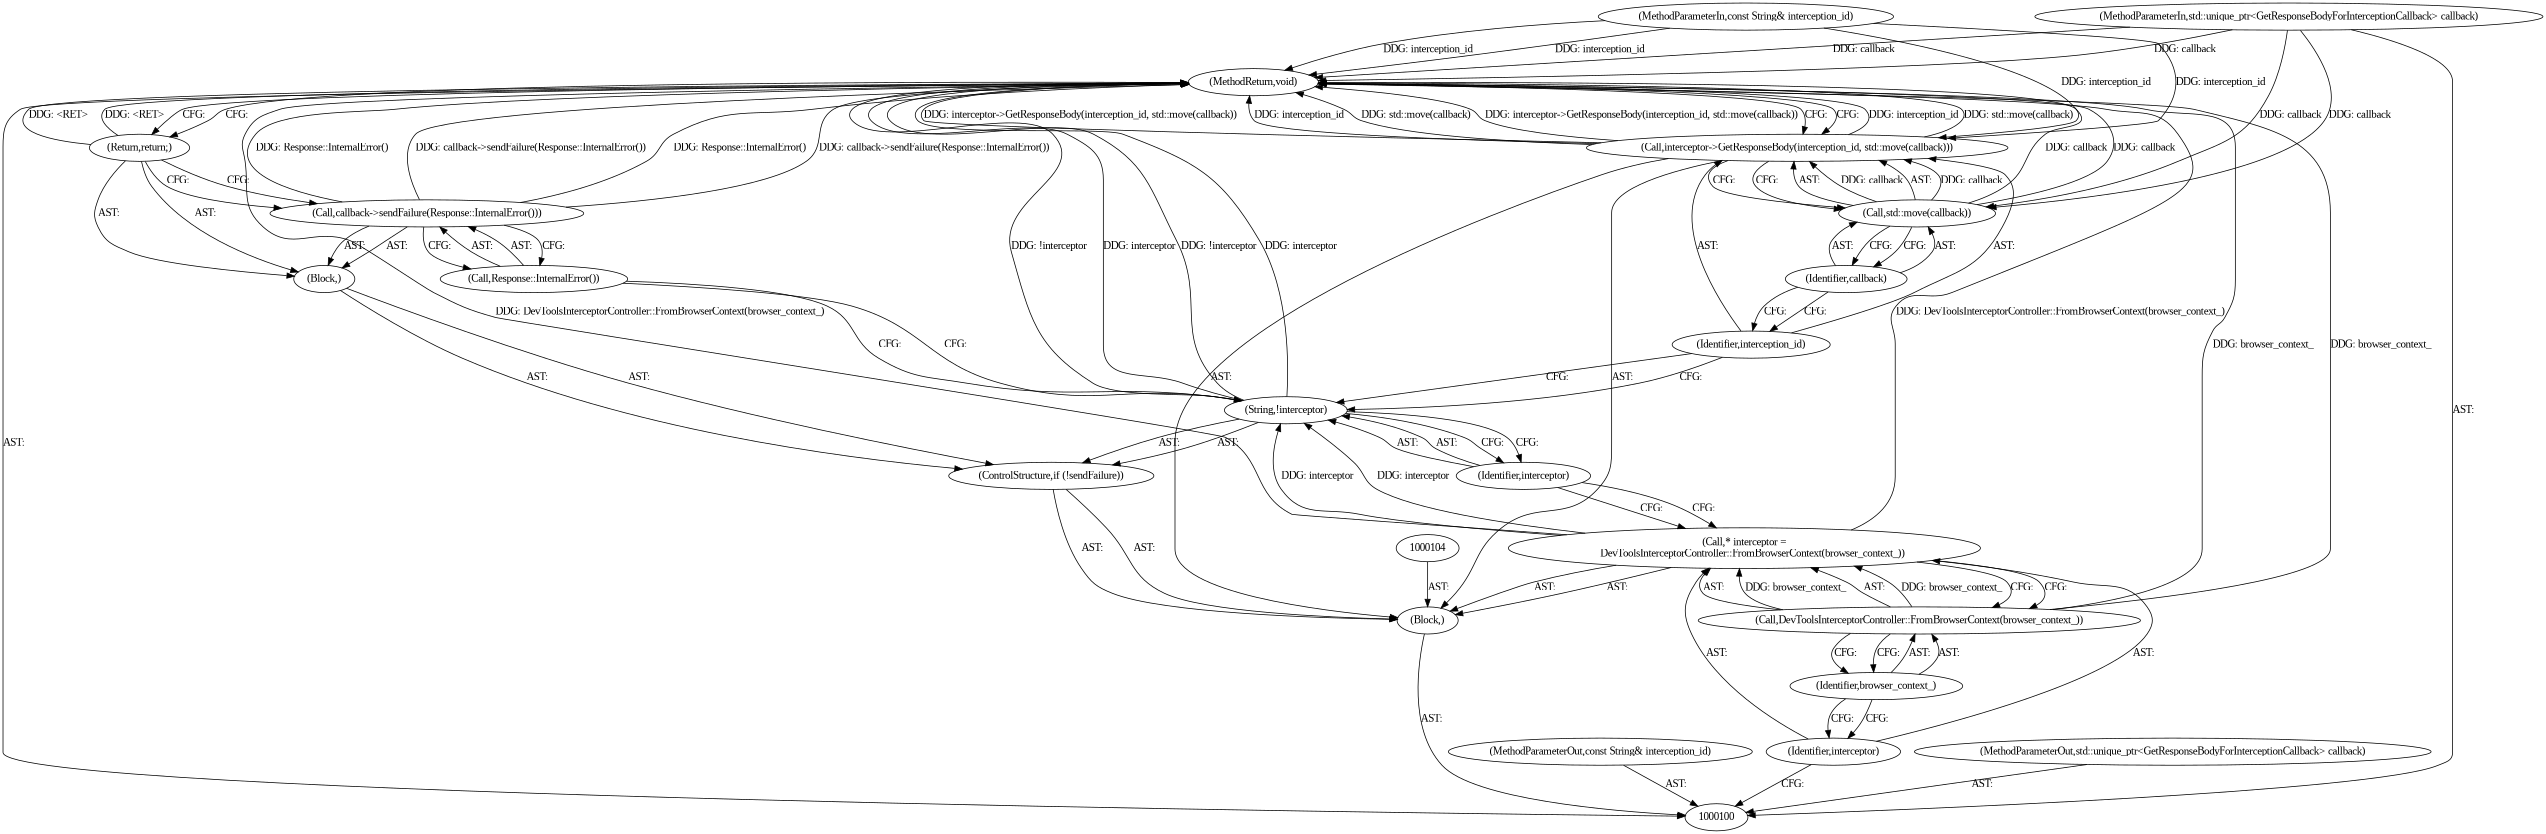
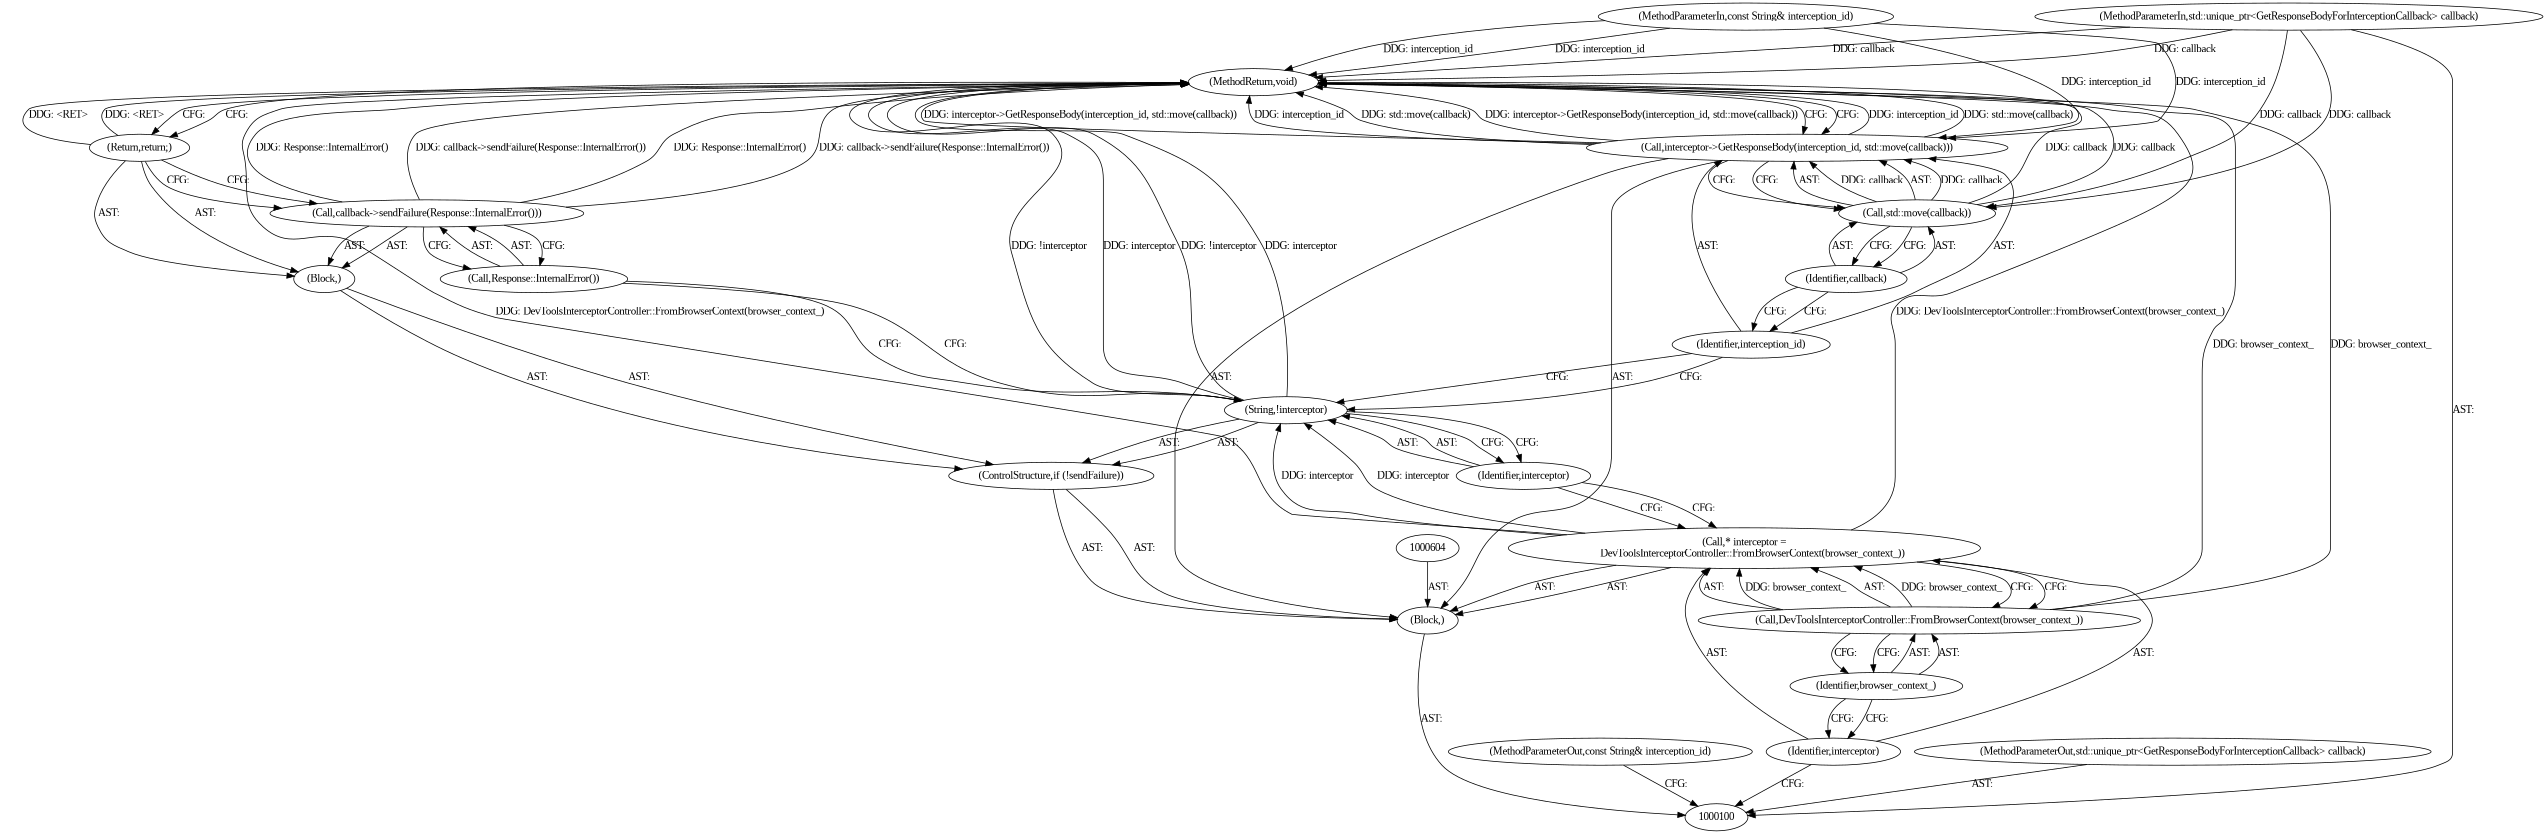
node "1000104": label "1000104" -> "1000604"
edge "(MethodReturn,void)" -> "1000100": removed, label "AST:"
edge "(MethodParameterOut,const String& interception_id)" -> "1000100": label "AST: " -> "CFG: "
